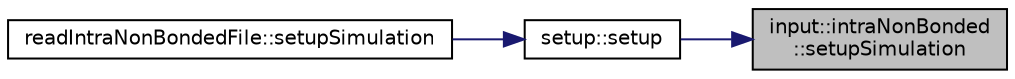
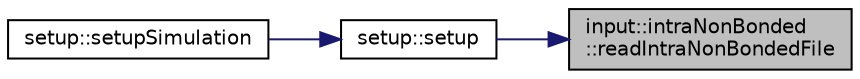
node "readIntraNonBondedFile::setupSimulation": label "readIntraNonBondedFile::setupSimulation" -> "setup::setupSimulation"
node "input::intraNonBonded ::setupSimulation": label "input::intraNonBonded ::setupSimulation" -> "input::intraNonBonded ::readIntraNonBondedFile"
